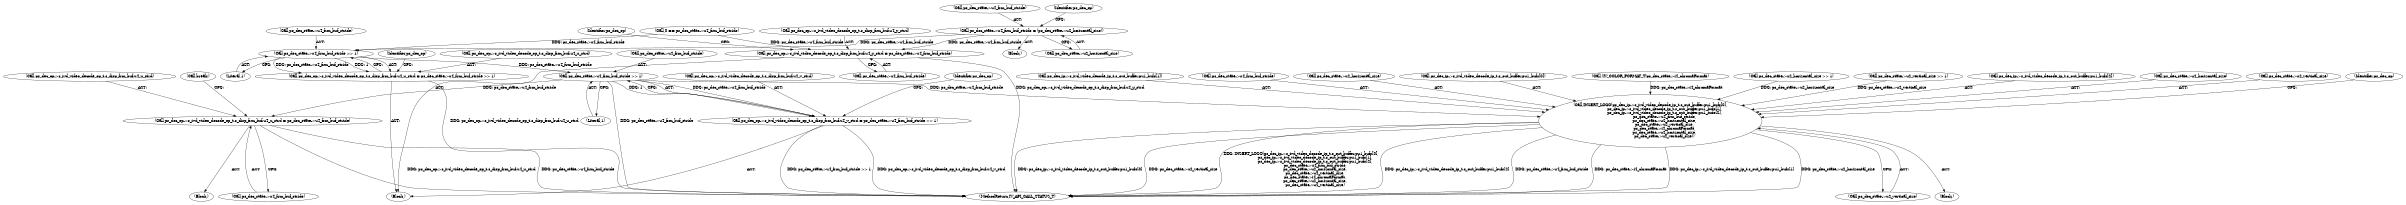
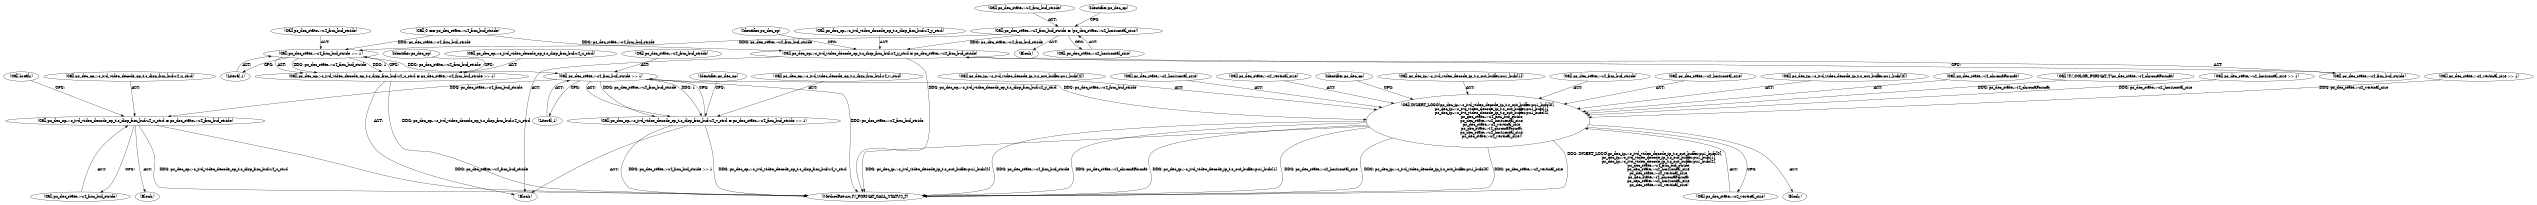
node "(Call,ps_dec_state->i4_chromaFormat)": added
node "(MethodReturn,IV_API_CALL_STATUS_T)": label "(MethodReturn,IV_API_CALL_STATUS_T)" -> "(MethodReturn,IV_FORMAT_CALL_STATUS_T)"
